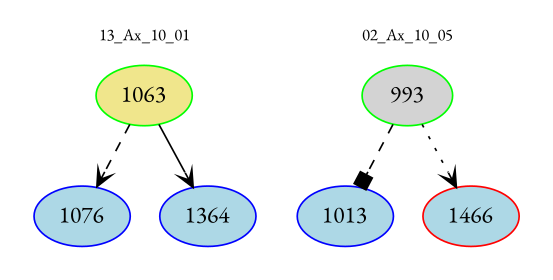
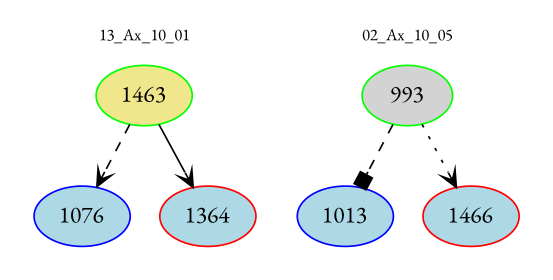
node "1063": label "1063" -> "1463"
node "1364": color blue -> red
